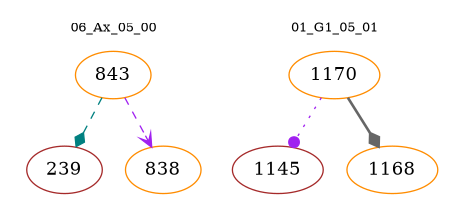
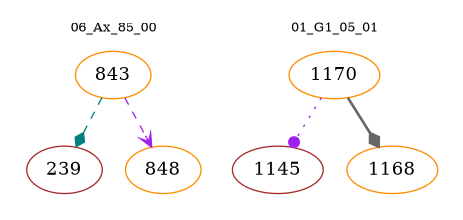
cluster "06_Ax_05_00": label "06_Ax_05_00" -> "06_Ax_85_00"
node "838": label "838" -> "848"
